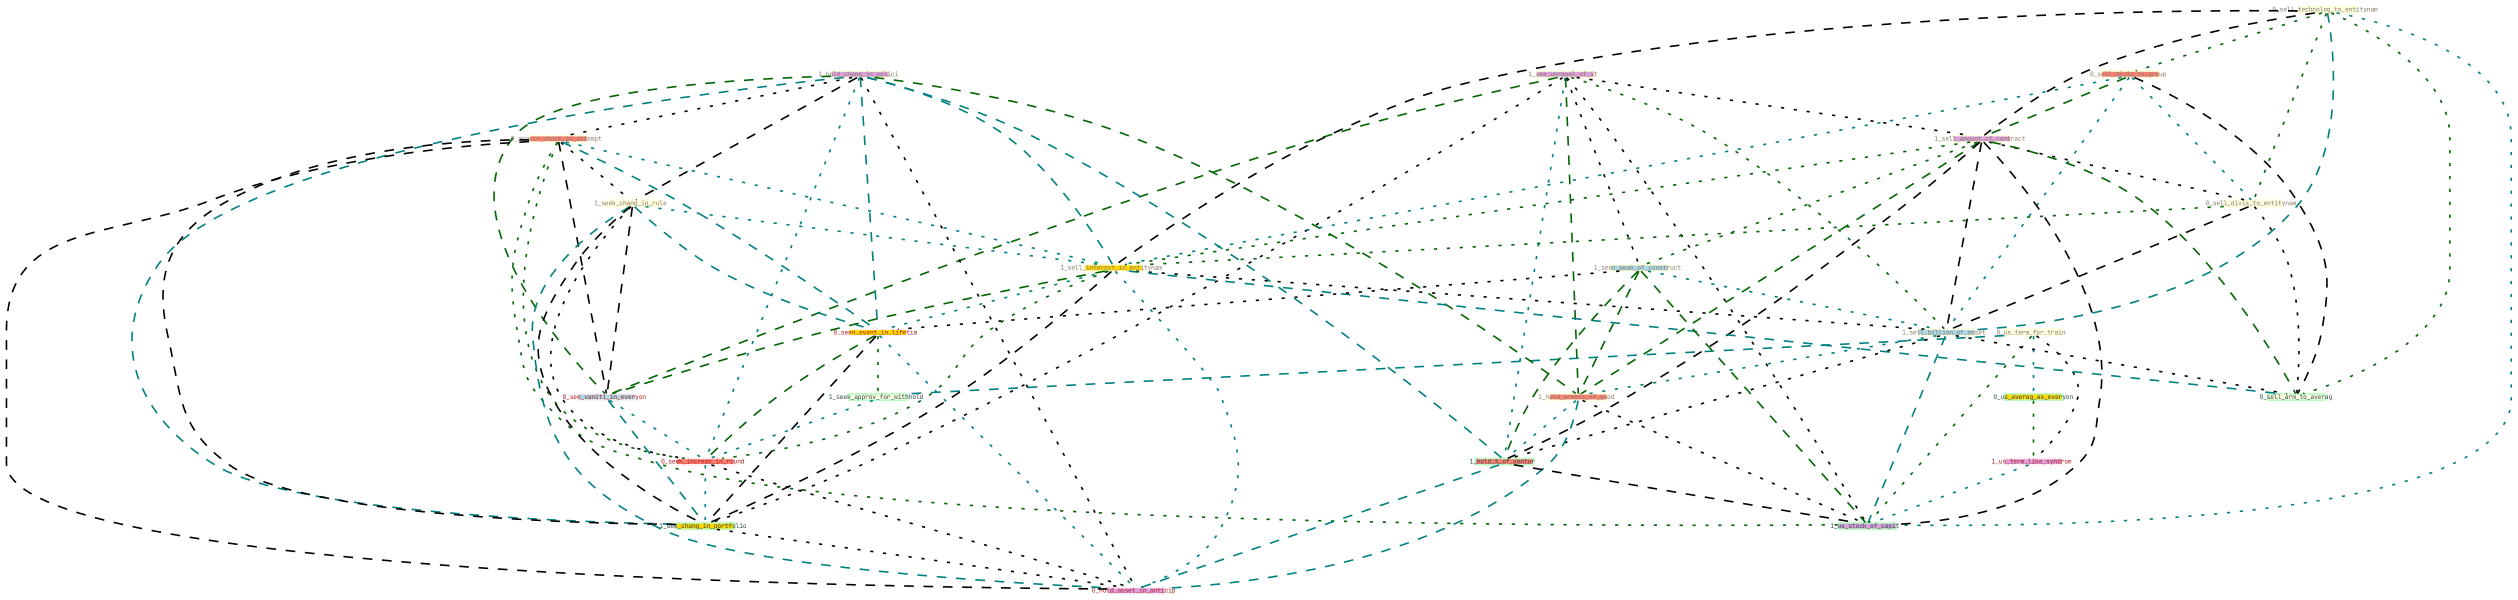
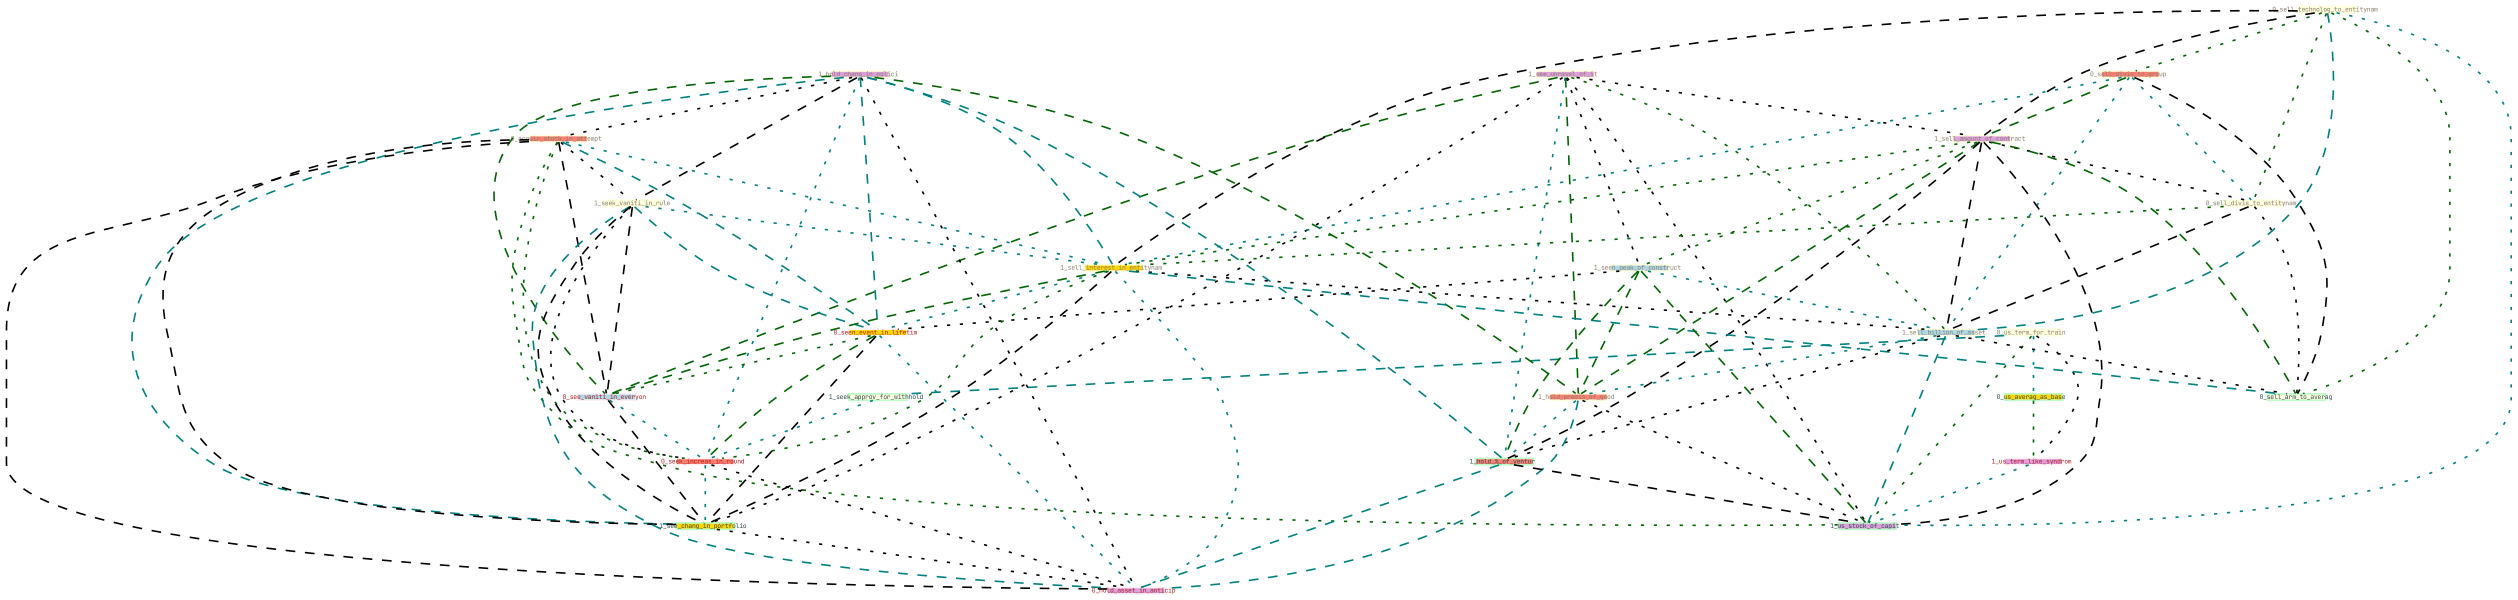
node "1_seek_chang_in_rule": label "1_seek_chang_in_rule" -> "1_seek_vaniti_in_rule"
edge "0_seen_event_in_lifetim" -- "1_seek_approv_for_withhold": now "0_seen_event_in_lifetim" -- "0_see_vaniti_in_everyon"
node "0_us_averag_as_everyon": label "0_us_averag_as_everyon" -> "0_us_averag_as_base"
edge "0_see_vaniti_in_everyon" -- "1_see_chang_in_portfolio": color teal -> black
